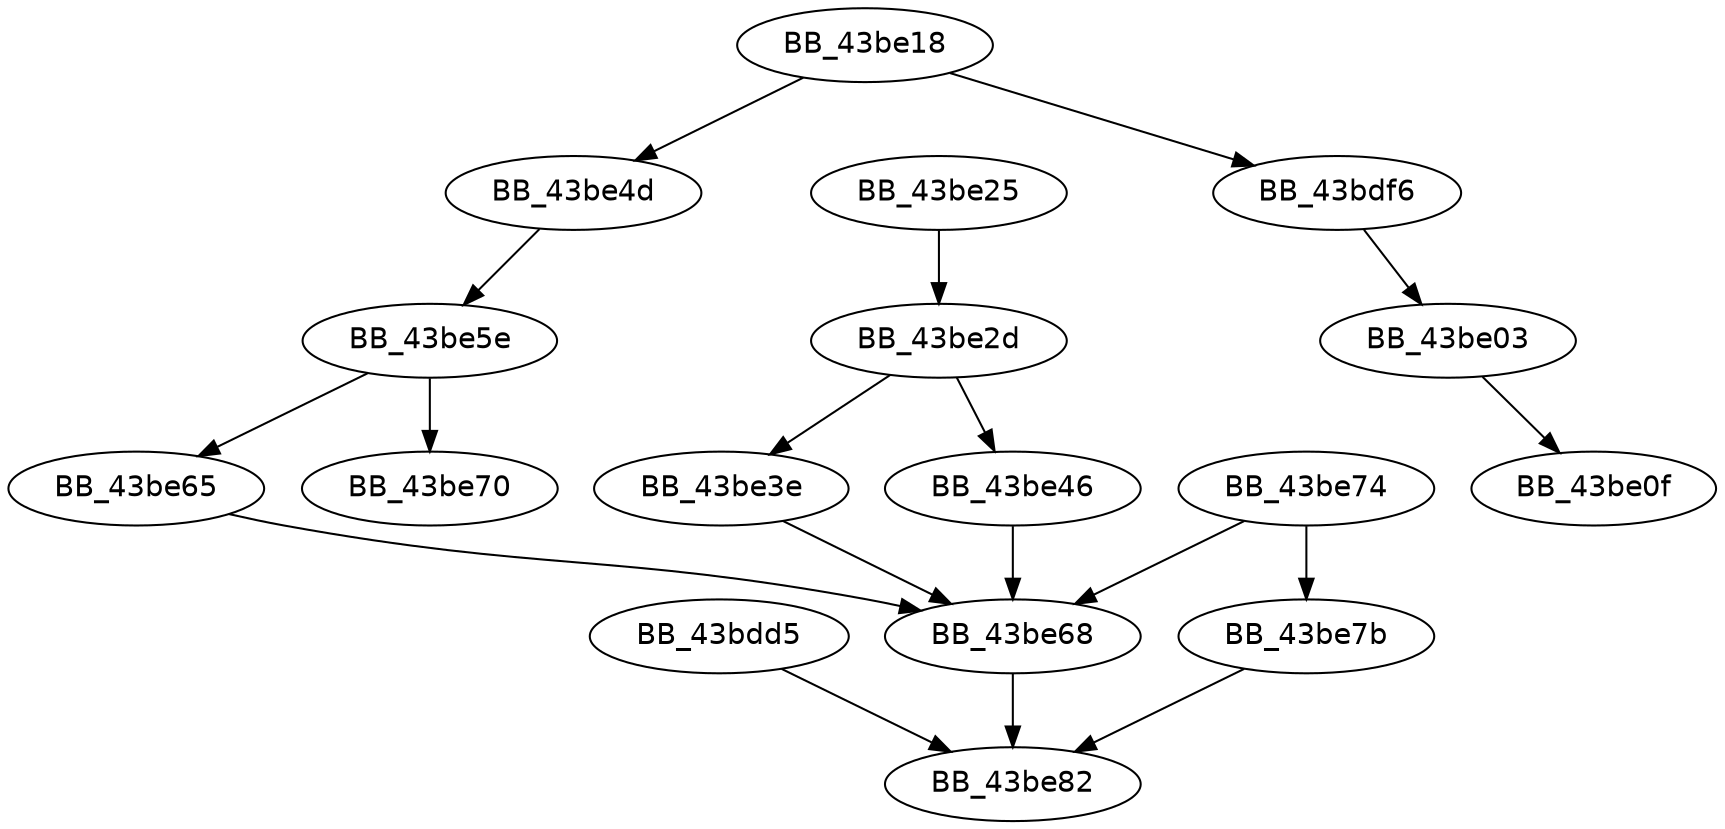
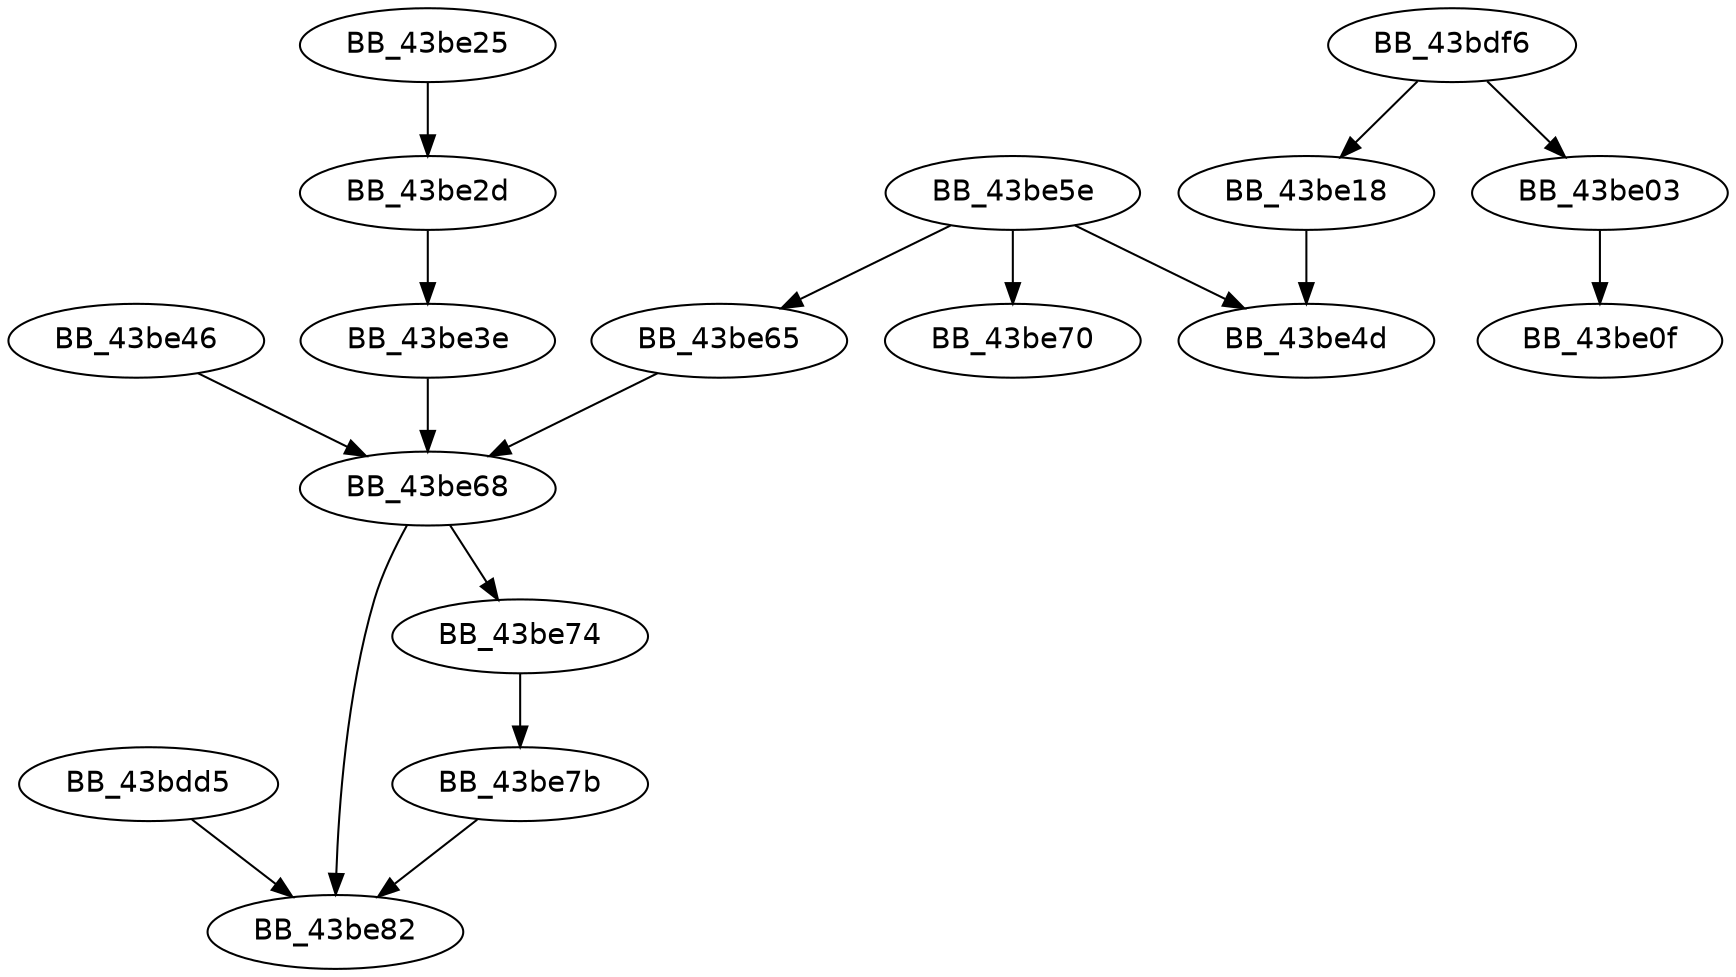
edge "BB_43be18" -> "BB_43bdf6": reversed
edge "BB_43be4d" -> "BB_43be5e": reversed
edge "BB_43be2d" -> "BB_43be46": removed
edge "BB_43be74" -> "BB_43be68": reversed
